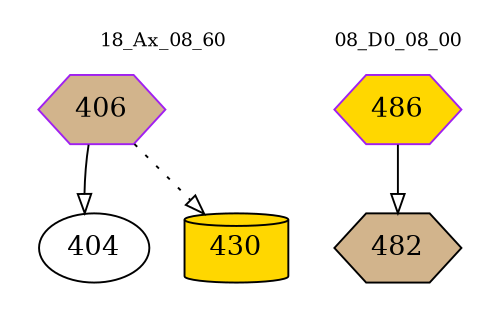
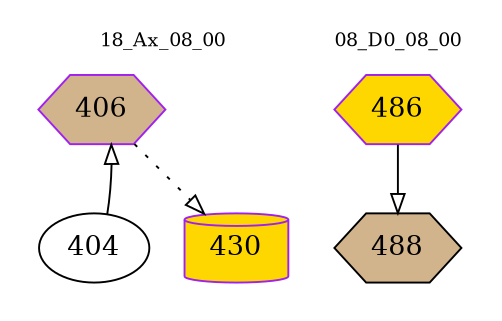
cluster "18_Ax_08_60": label "18_Ax_08_60" -> "18_Ax_08_00"
edge "406" -> "404": reversed
node "430": color black -> purple
node "482": label "482" -> "488"
